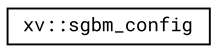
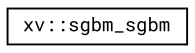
node "xv::sgbm_config": label "xv::sgbm_config" -> "xv::sgbm_sgbm"
